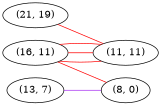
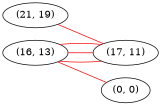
node "(16, 11)": label "(16, 11)" -> "(16, 13)"
node "(11, 11)": label "(11, 11)" -> "(17, 11)"
node "(13, 7)": removed
node "(8, 0)": label "(8, 0)" -> "(0, 0)"
